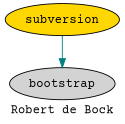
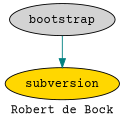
edge "subversion" -> "bootstrap": reversed
